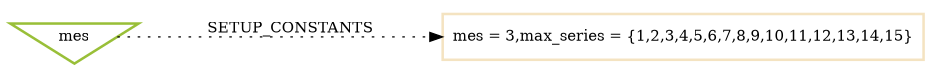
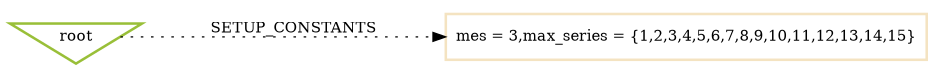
node "mes": label "mes" -> "root"
